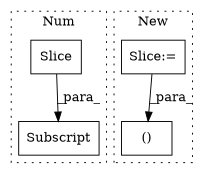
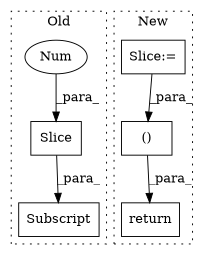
cluster "Num": label "Num" -> "Old"
node "Num": added
node "return": added
